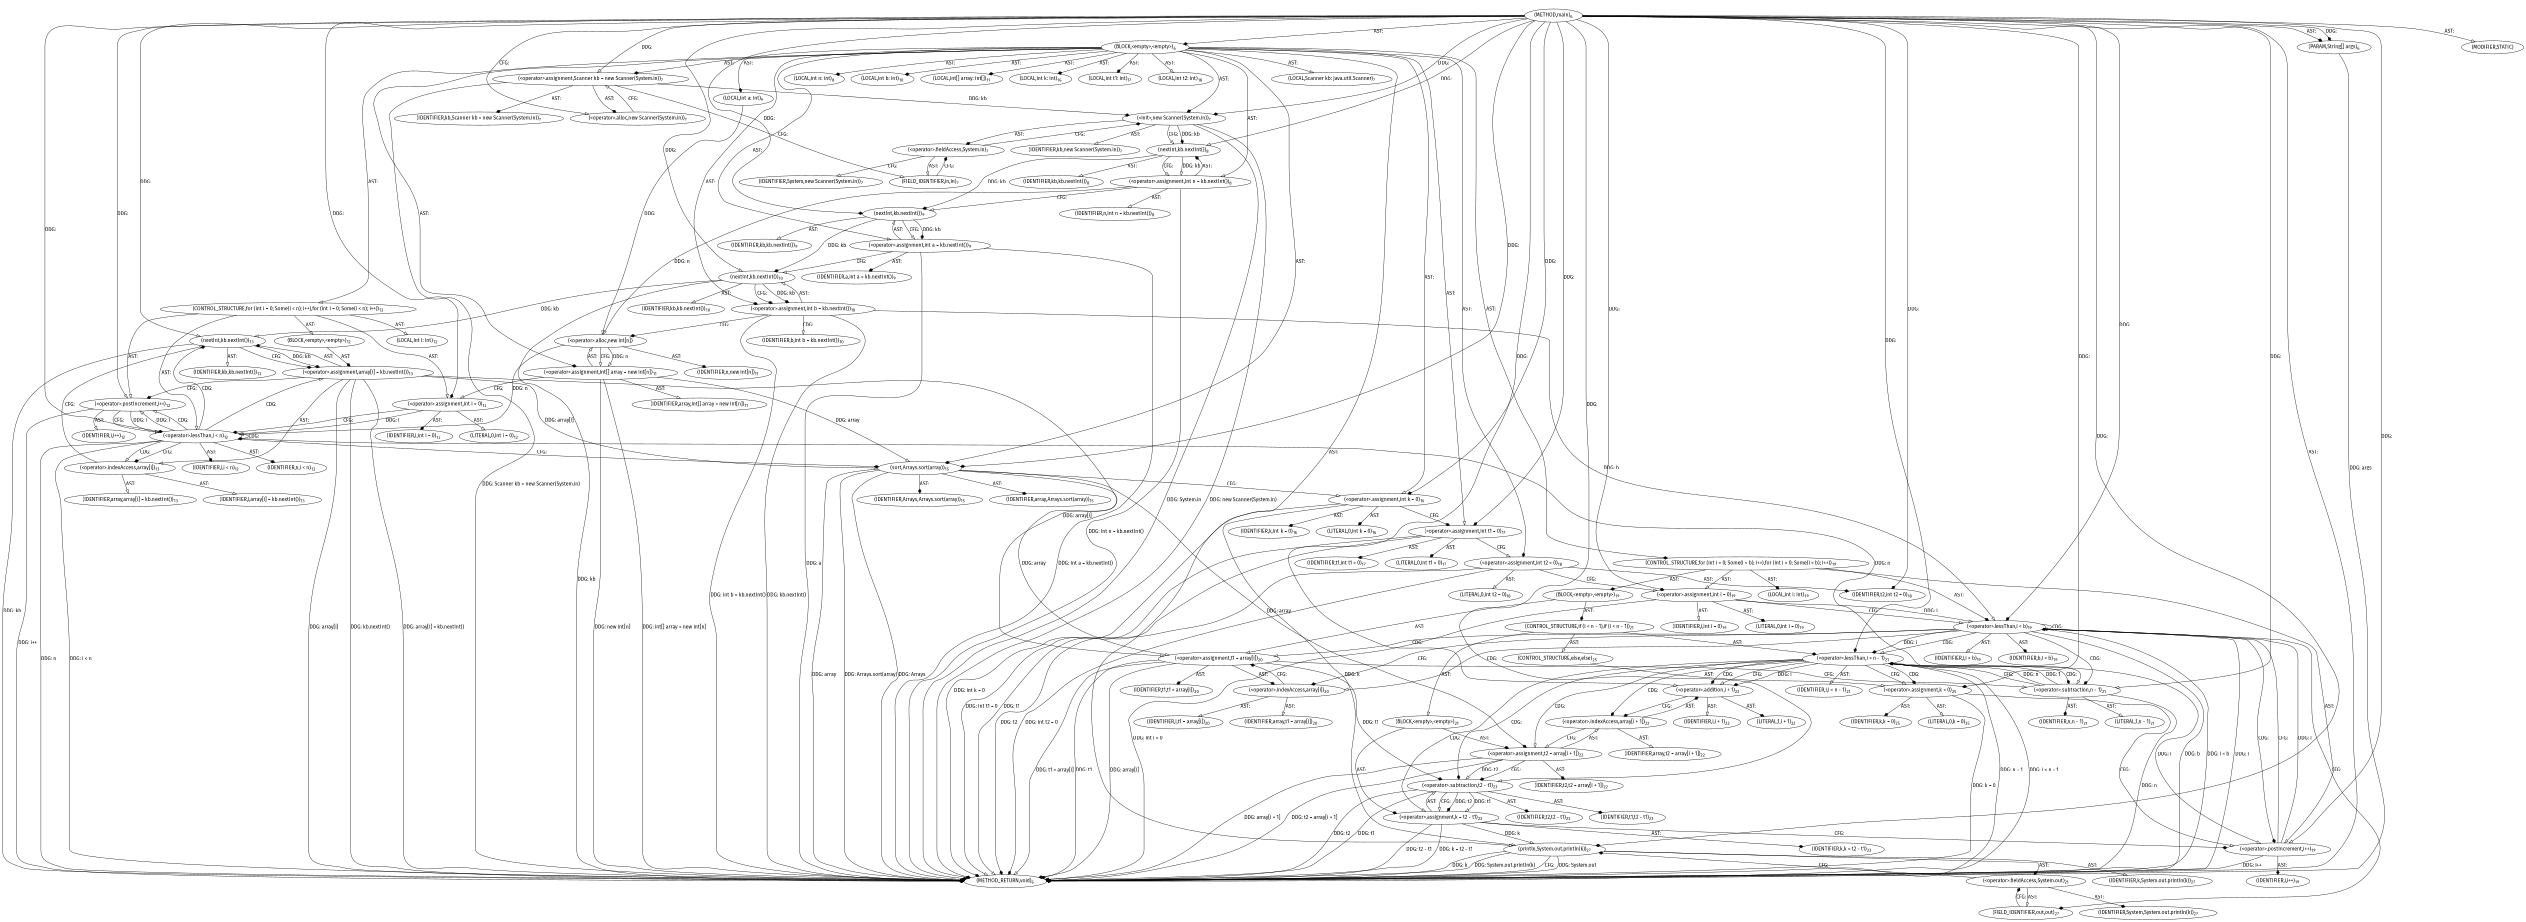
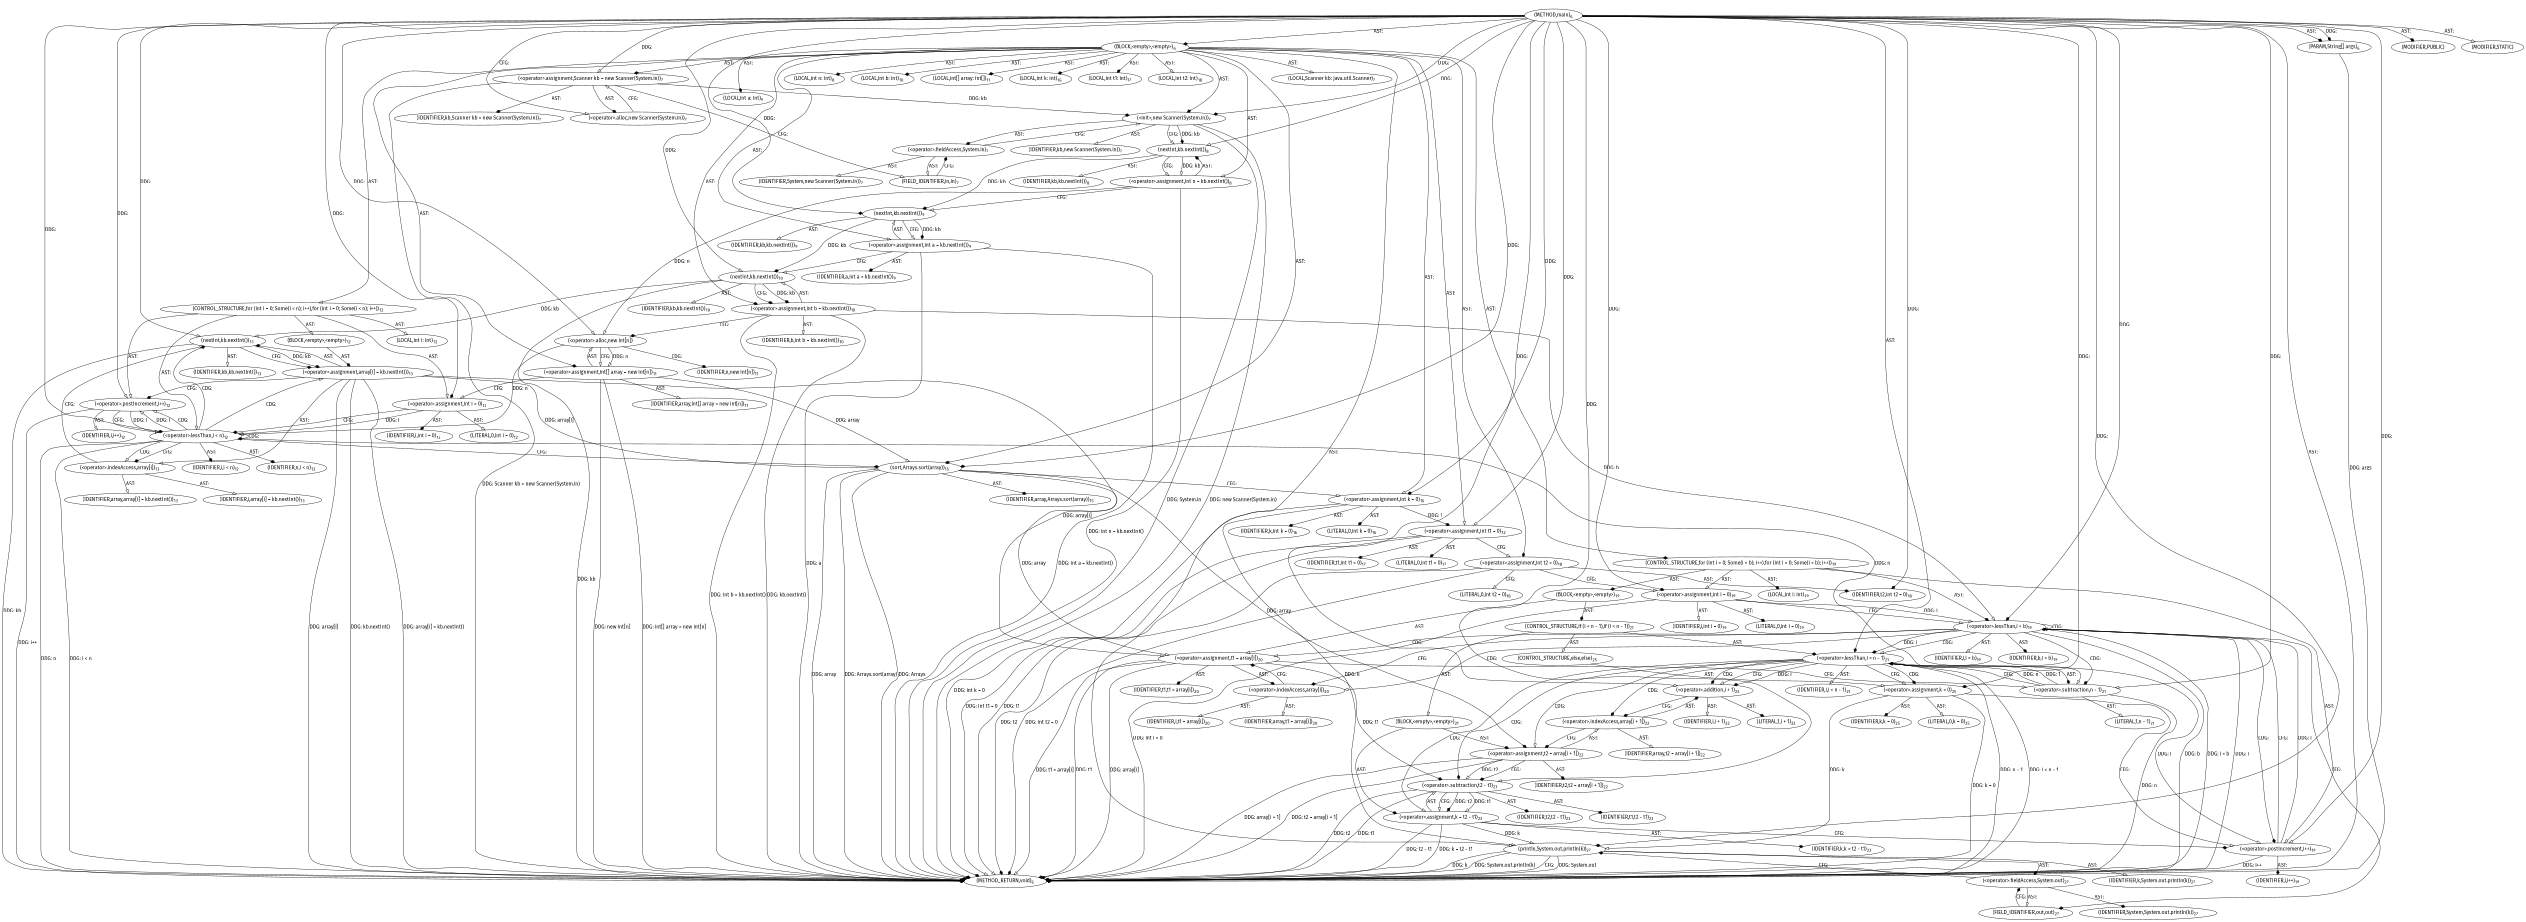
node "(MODIFIER,PUBLIC)": added
edge "(<operator>.fieldAccess,System.in)" -> "(<init>,new Scanner(System.in))": arrowhead diamond -> onormal
edge "(<operator>.fieldAccess,System.in)" -> "(IDENTIFIER,System,new Scanner(System.in))": label "CFG: " -> "AST: "
edge "(LOCAL,int a: int)" -> "(<operator>.alloc,new int[n])": now "(METHOD,main)" -> "(<operator>.alloc,new int[n])"
node "(IDENTIFIER,n,int n = kb.nextInt())": removed
edge "(METHOD,main)" -> "(<operator>.assignment,int t1 = 0)": arrowhead diamond -> onormal
edge "(<operator>.assignment,int b = kb.nextInt())" -> "(IDENTIFIER,b,int b = kb.nextInt())": label "CDG: " -> "AST: "
edge "(METHOD,main)" -> "(<operator>.lessThan,i < n - 1)": label "DDG: " -> "AST: "
edge "(<operator>.alloc,new int[n])" -> "(IDENTIFIER,n,new int[n])": label "AST: " -> "CDG: "
node "(IDENTIFIER,Arrays,Arrays.sort(array))": removed
edge "(<operator>.assignment,int k = 0)" -> "(<operator>.assignment,int t1 = 0)": label "CFG: " -> "DDG: 1"
node "(<operator>.assignment,int t1 = 0)": text "17" -> "12"
edge "(<operator>.assignment,int t2 = 0)" -> "(LITERAL,0,int t2 = 0)": label "AST: " -> "CFG: "
edge "(<operator>.lessThan,i < n - 1)" -> "(<operator>.subtraction,n - 1)": label "CDG: " -> "AST: "
node "(IDENTIFIER,n,n - 1)": removed
edge "(<operator>.indexAccess,array[i + 1])" -> "(<operator>.assignment,t2 = array[i + 1])": arrowhead onormal -> diamond
edge "(<operator>.assignment,k = 0)" -> "(println,System.out.println(k))": added, label "DDG: k"
node "(<operator>.fieldAccess,System.out)": text "21" -> "27"
